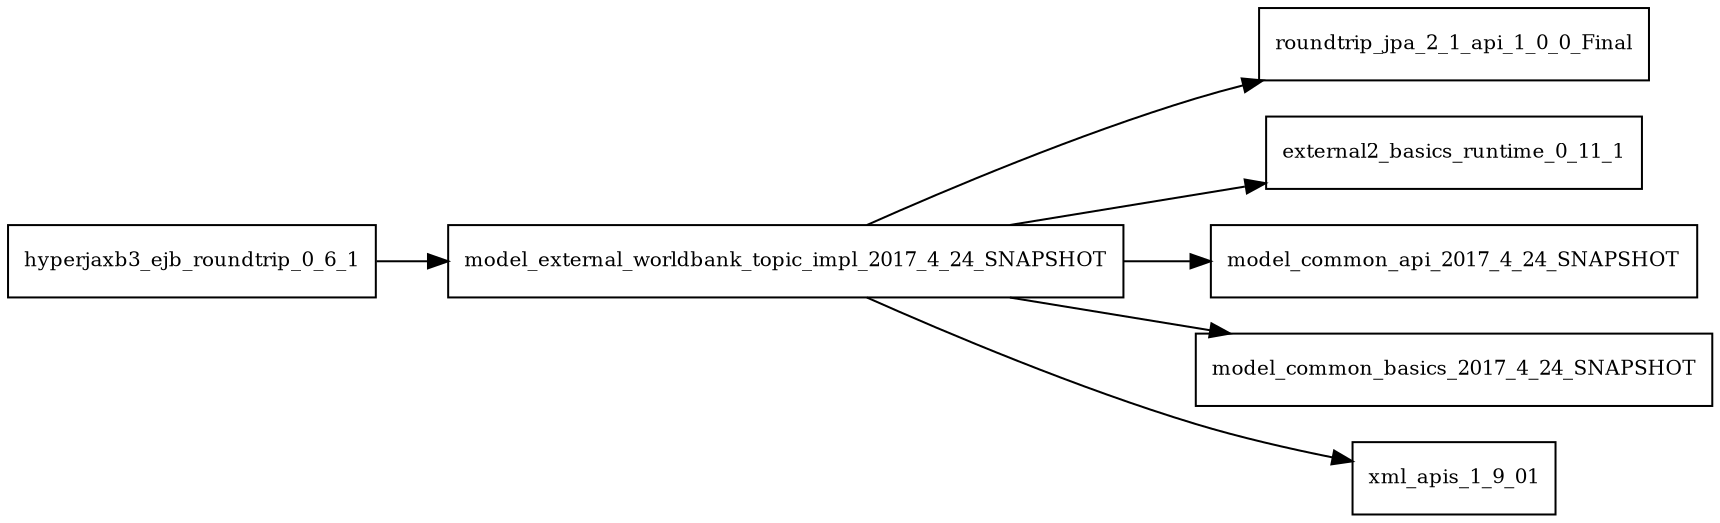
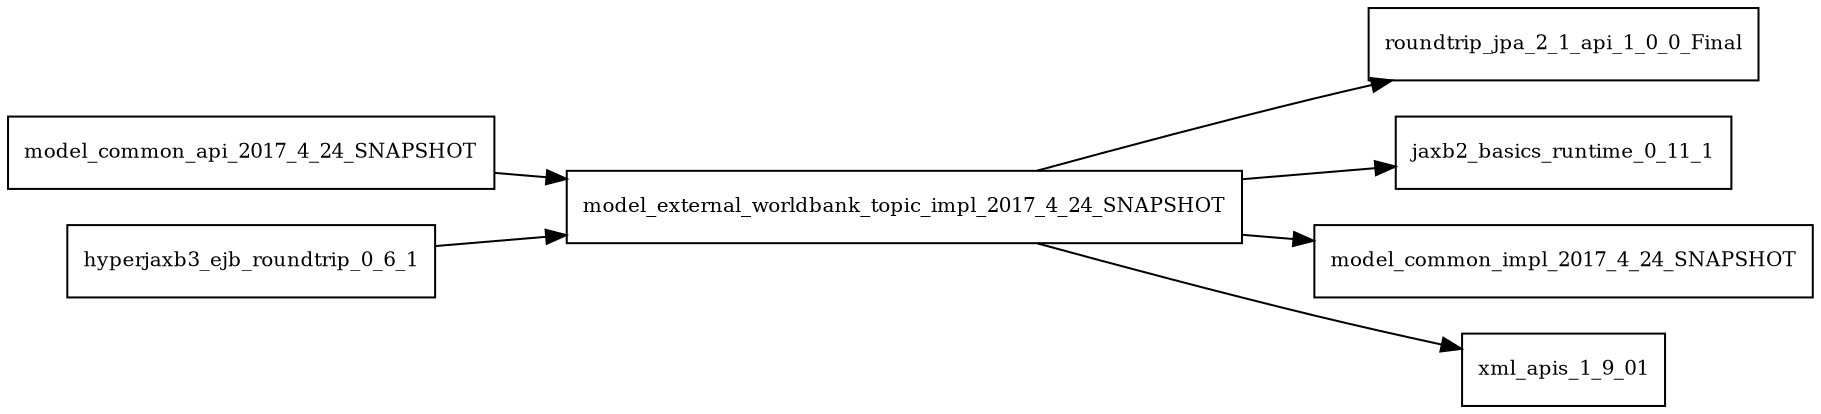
node "external2_basics_runtime_0_11_1": label "external2_basics_runtime_0_11_1" -> "jaxb2_basics_runtime_0_11_1"
edge "model_external_worldbank_topic_impl_2017_4_24_SNAPSHOT" -> "model_common_api_2017_4_24_SNAPSHOT": reversed
node "model_common_basics_2017_4_24_SNAPSHOT": label "model_common_basics_2017_4_24_SNAPSHOT" -> "model_common_impl_2017_4_24_SNAPSHOT"
